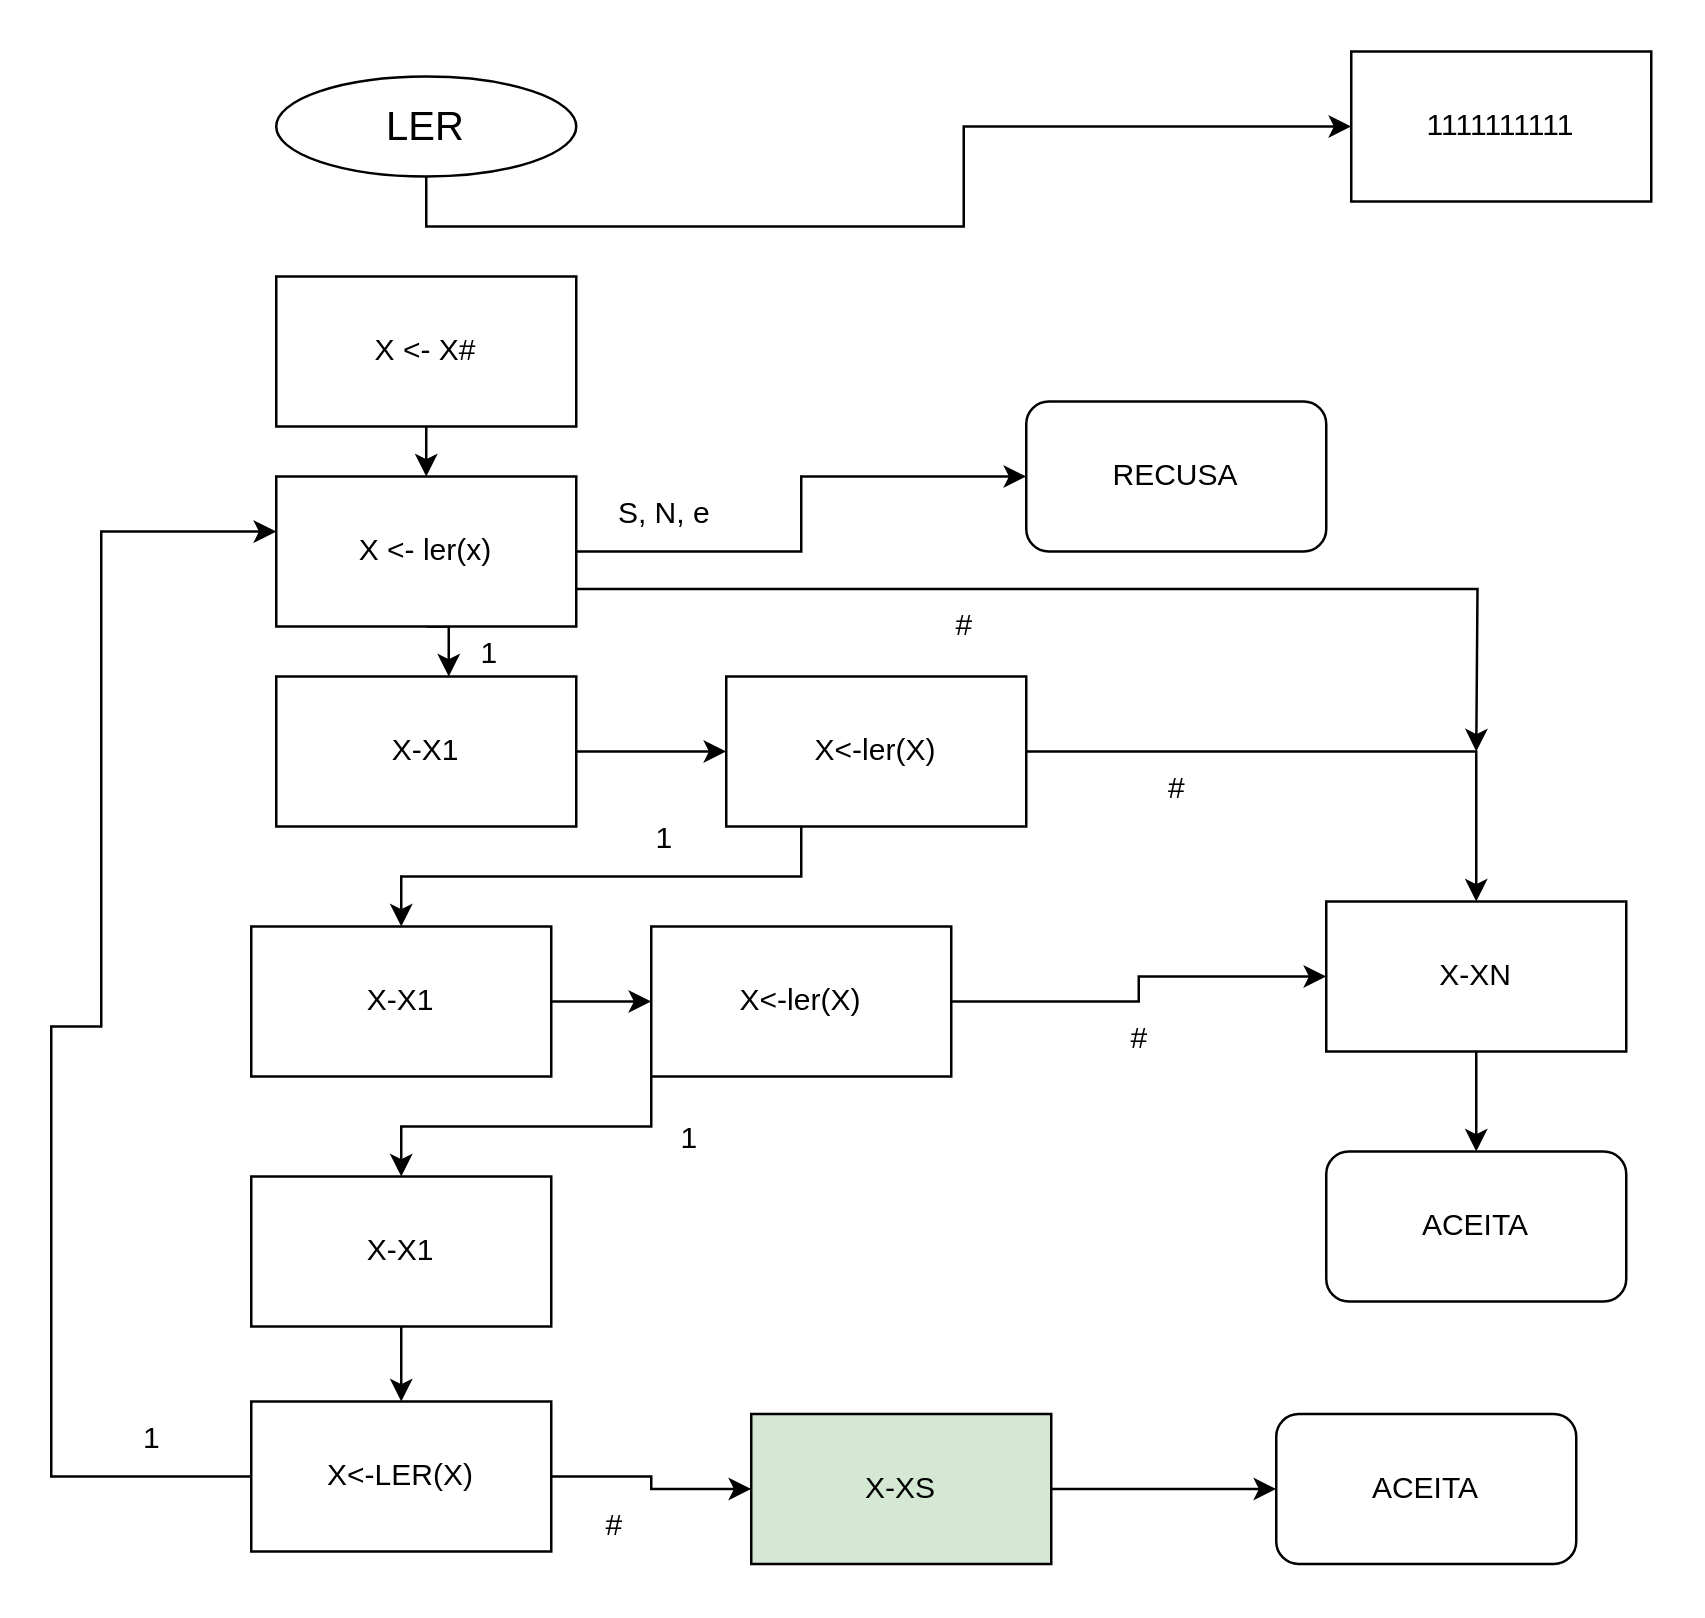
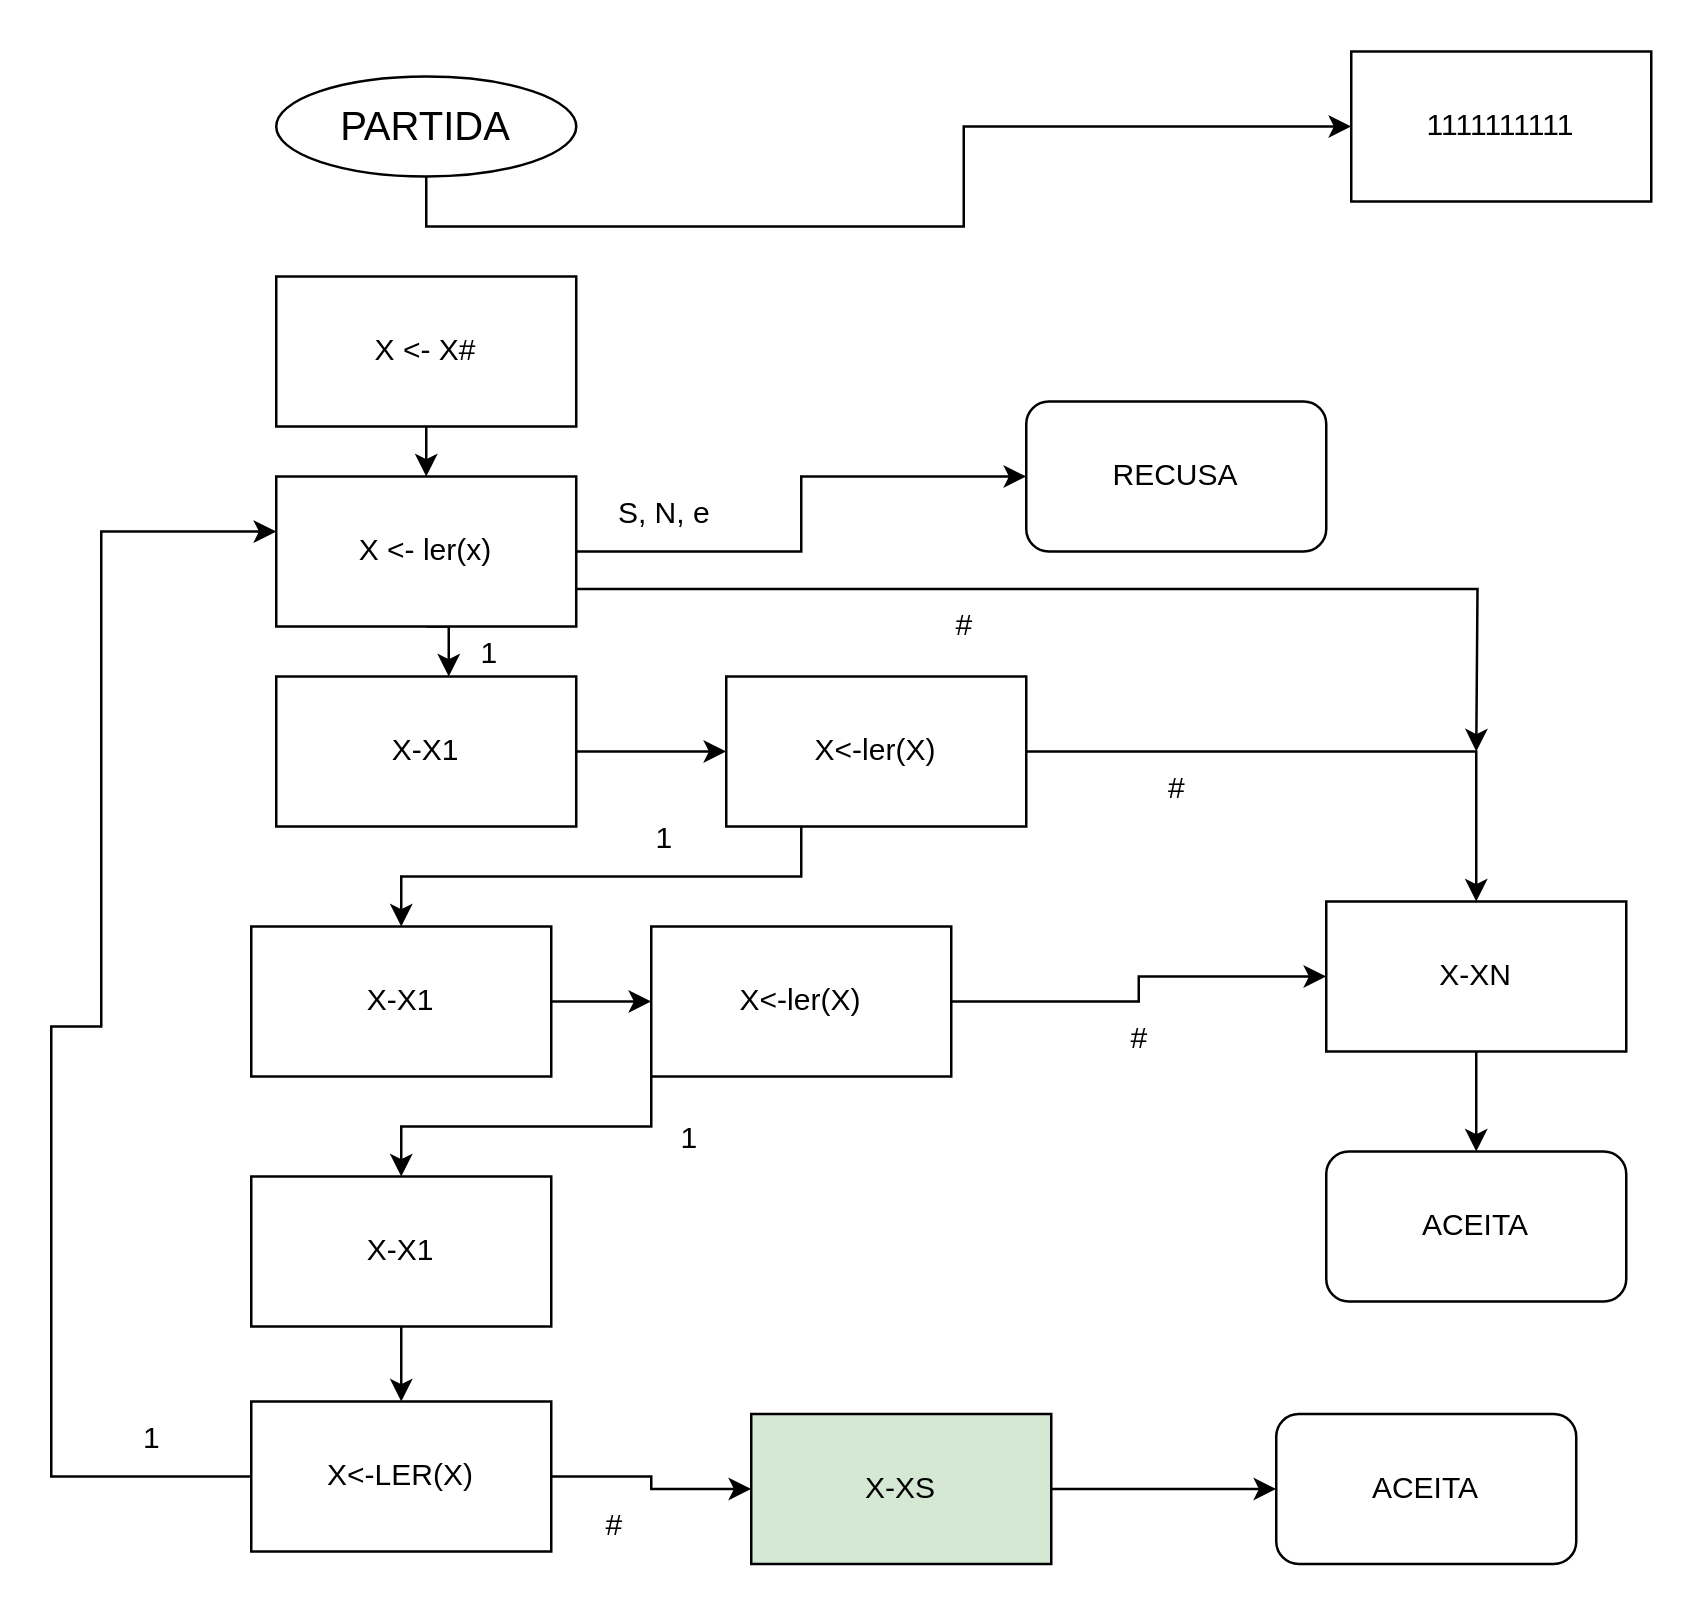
node "LER": label "LER" -> "PARTIDA"
